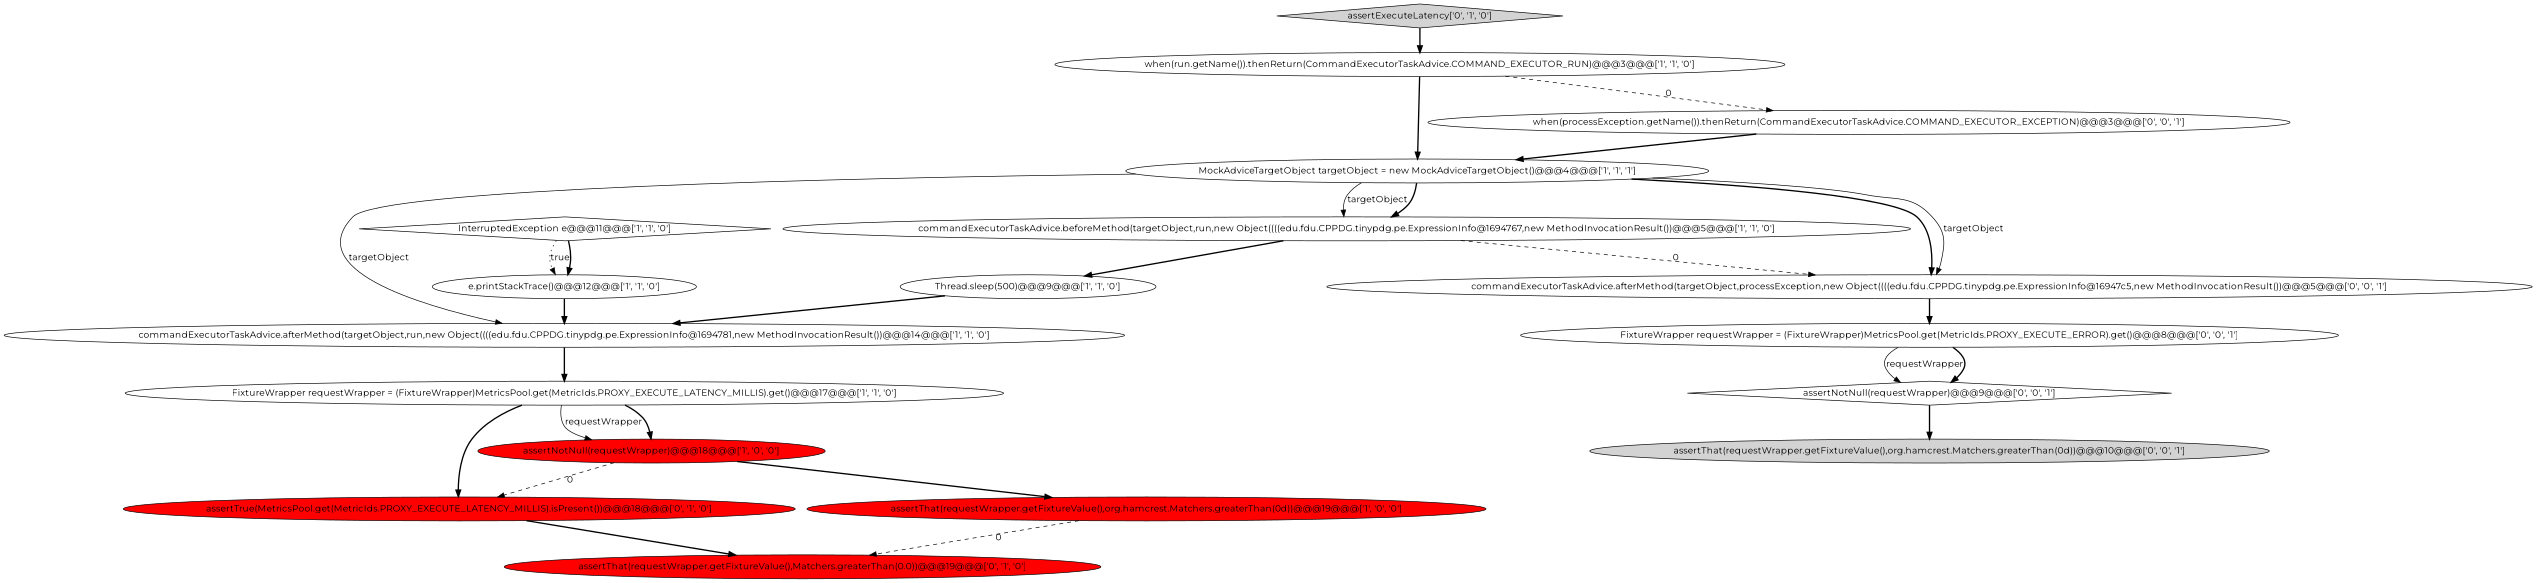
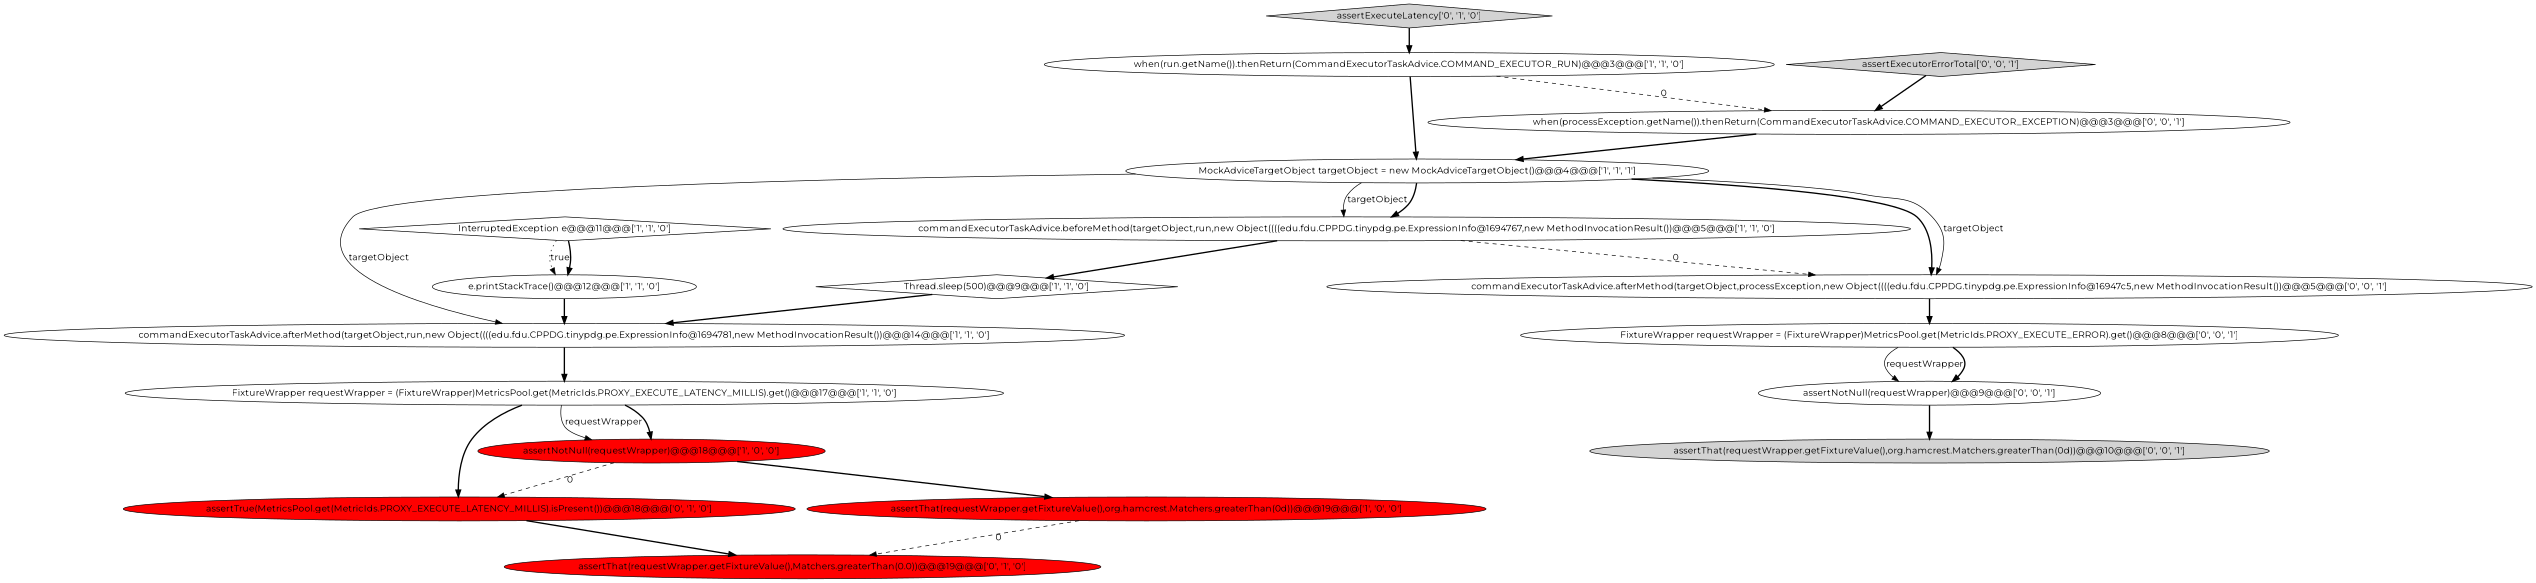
node "assertExecutorErrorTotal['0', '0', '1']": added
node "Thread.sleep(500)@@@9@@@['1', '1', '0']": shape ellipse -> diamond
node "assertNotNull(requestWrapper)@@@9@@@['0', '0', '1']": shape diamond -> ellipse
